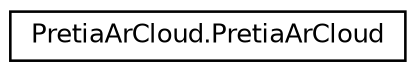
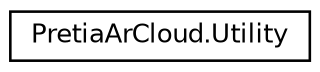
node "PretiaArCloud.PretiaArCloud": label "PretiaArCloud.PretiaArCloud" -> "PretiaArCloud.Utility"
